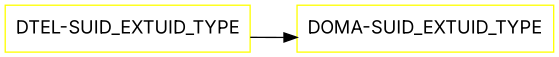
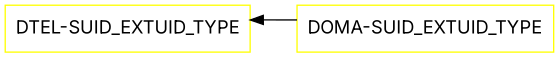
edge "DTEL-SUID_EXTUID_TYPE" -> "DOMA-SUID_EXTUID_TYPE": reversed
